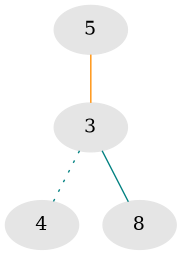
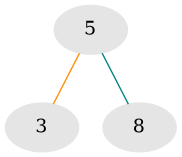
edge "3" -- "8": now "5" -- "8"
node "4": removed
